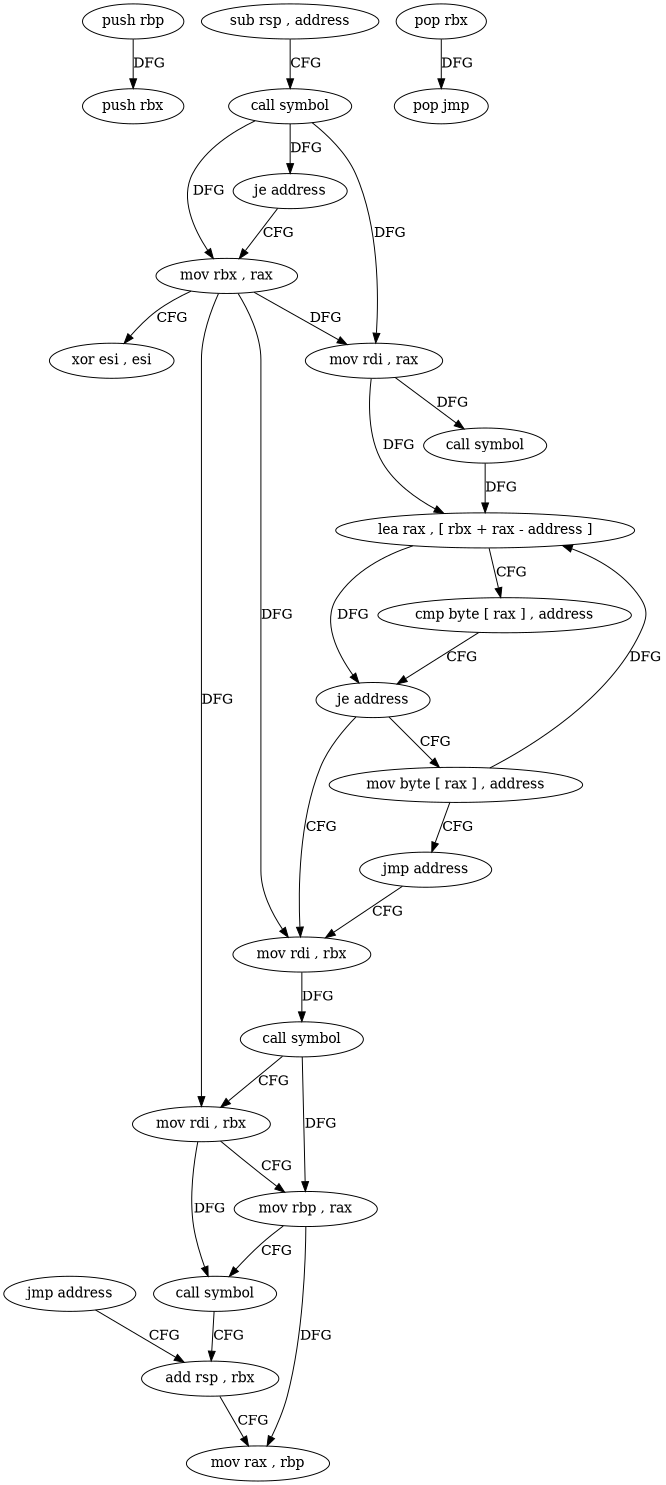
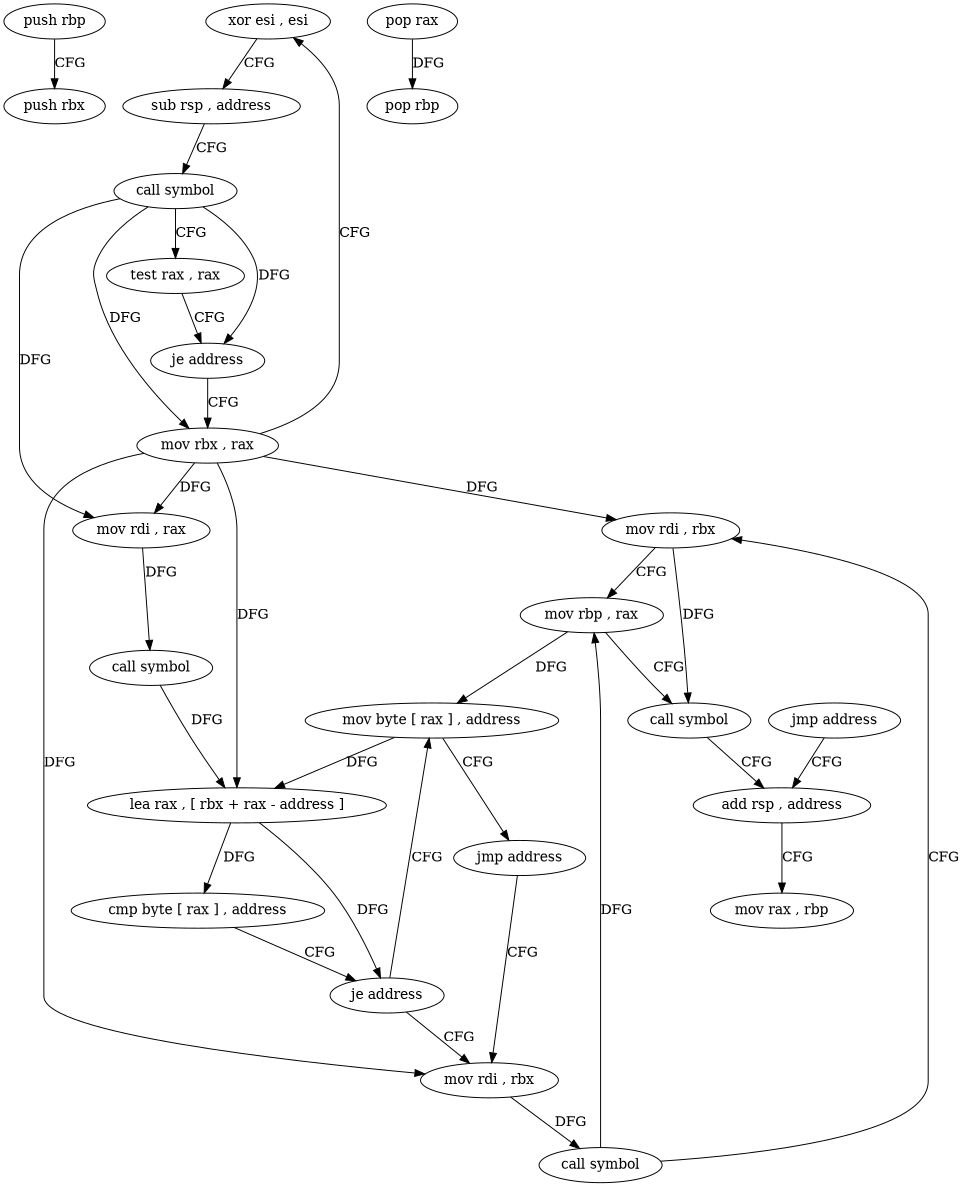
node "pop rbx": label "pop rbx" -> "pop rax"
edge "xor esi , esi" -> "sub rsp , address": added, label "CFG"
edge "push rbp" -> "push rbx": label "DFG" -> "CFG"
node "pop jmp": label "pop jmp" -> "pop rbp"
node "test rax , rax": added
edge "mov rdi , rax" -> "lea rax , [ rbx + rax - address ]": now "mov rbx , rax" -> "lea rax , [ rbx + rax - address ]"
edge "lea rax , [ rbx + rax - address ]" -> "cmp byte [ rax ] , address": label "CFG" -> "DFG"
edge "mov rbp , rax" -> "mov rax , rbp": now "mov rbp , rax" -> "mov byte [ rax ] , address"
node "add rsp , rbx": label "add rsp , rbx" -> "add rsp , address"
